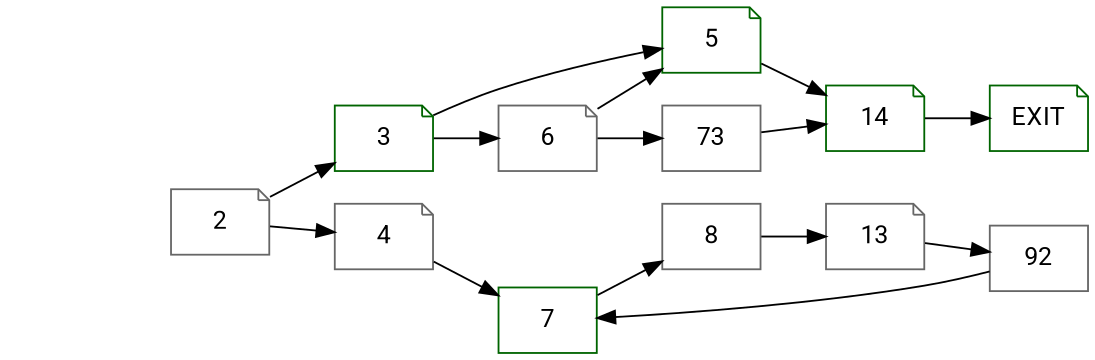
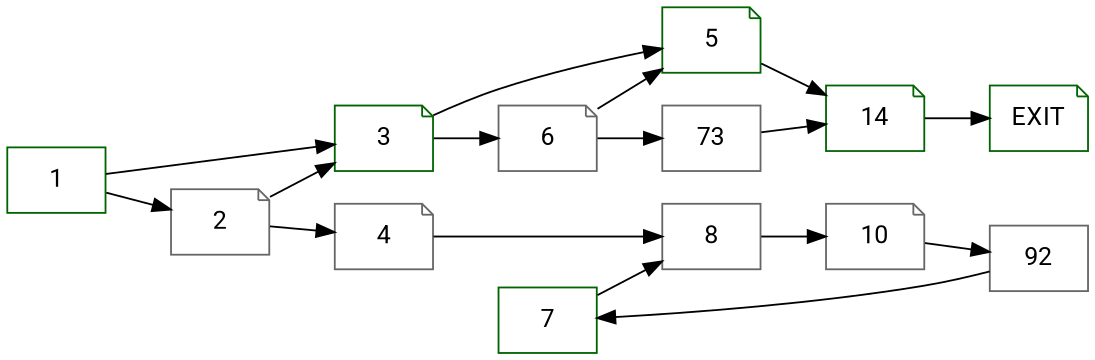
node "1": added
node "13": label "13" -> "10"
edge "4" -> "7": now "4" -> "8"
